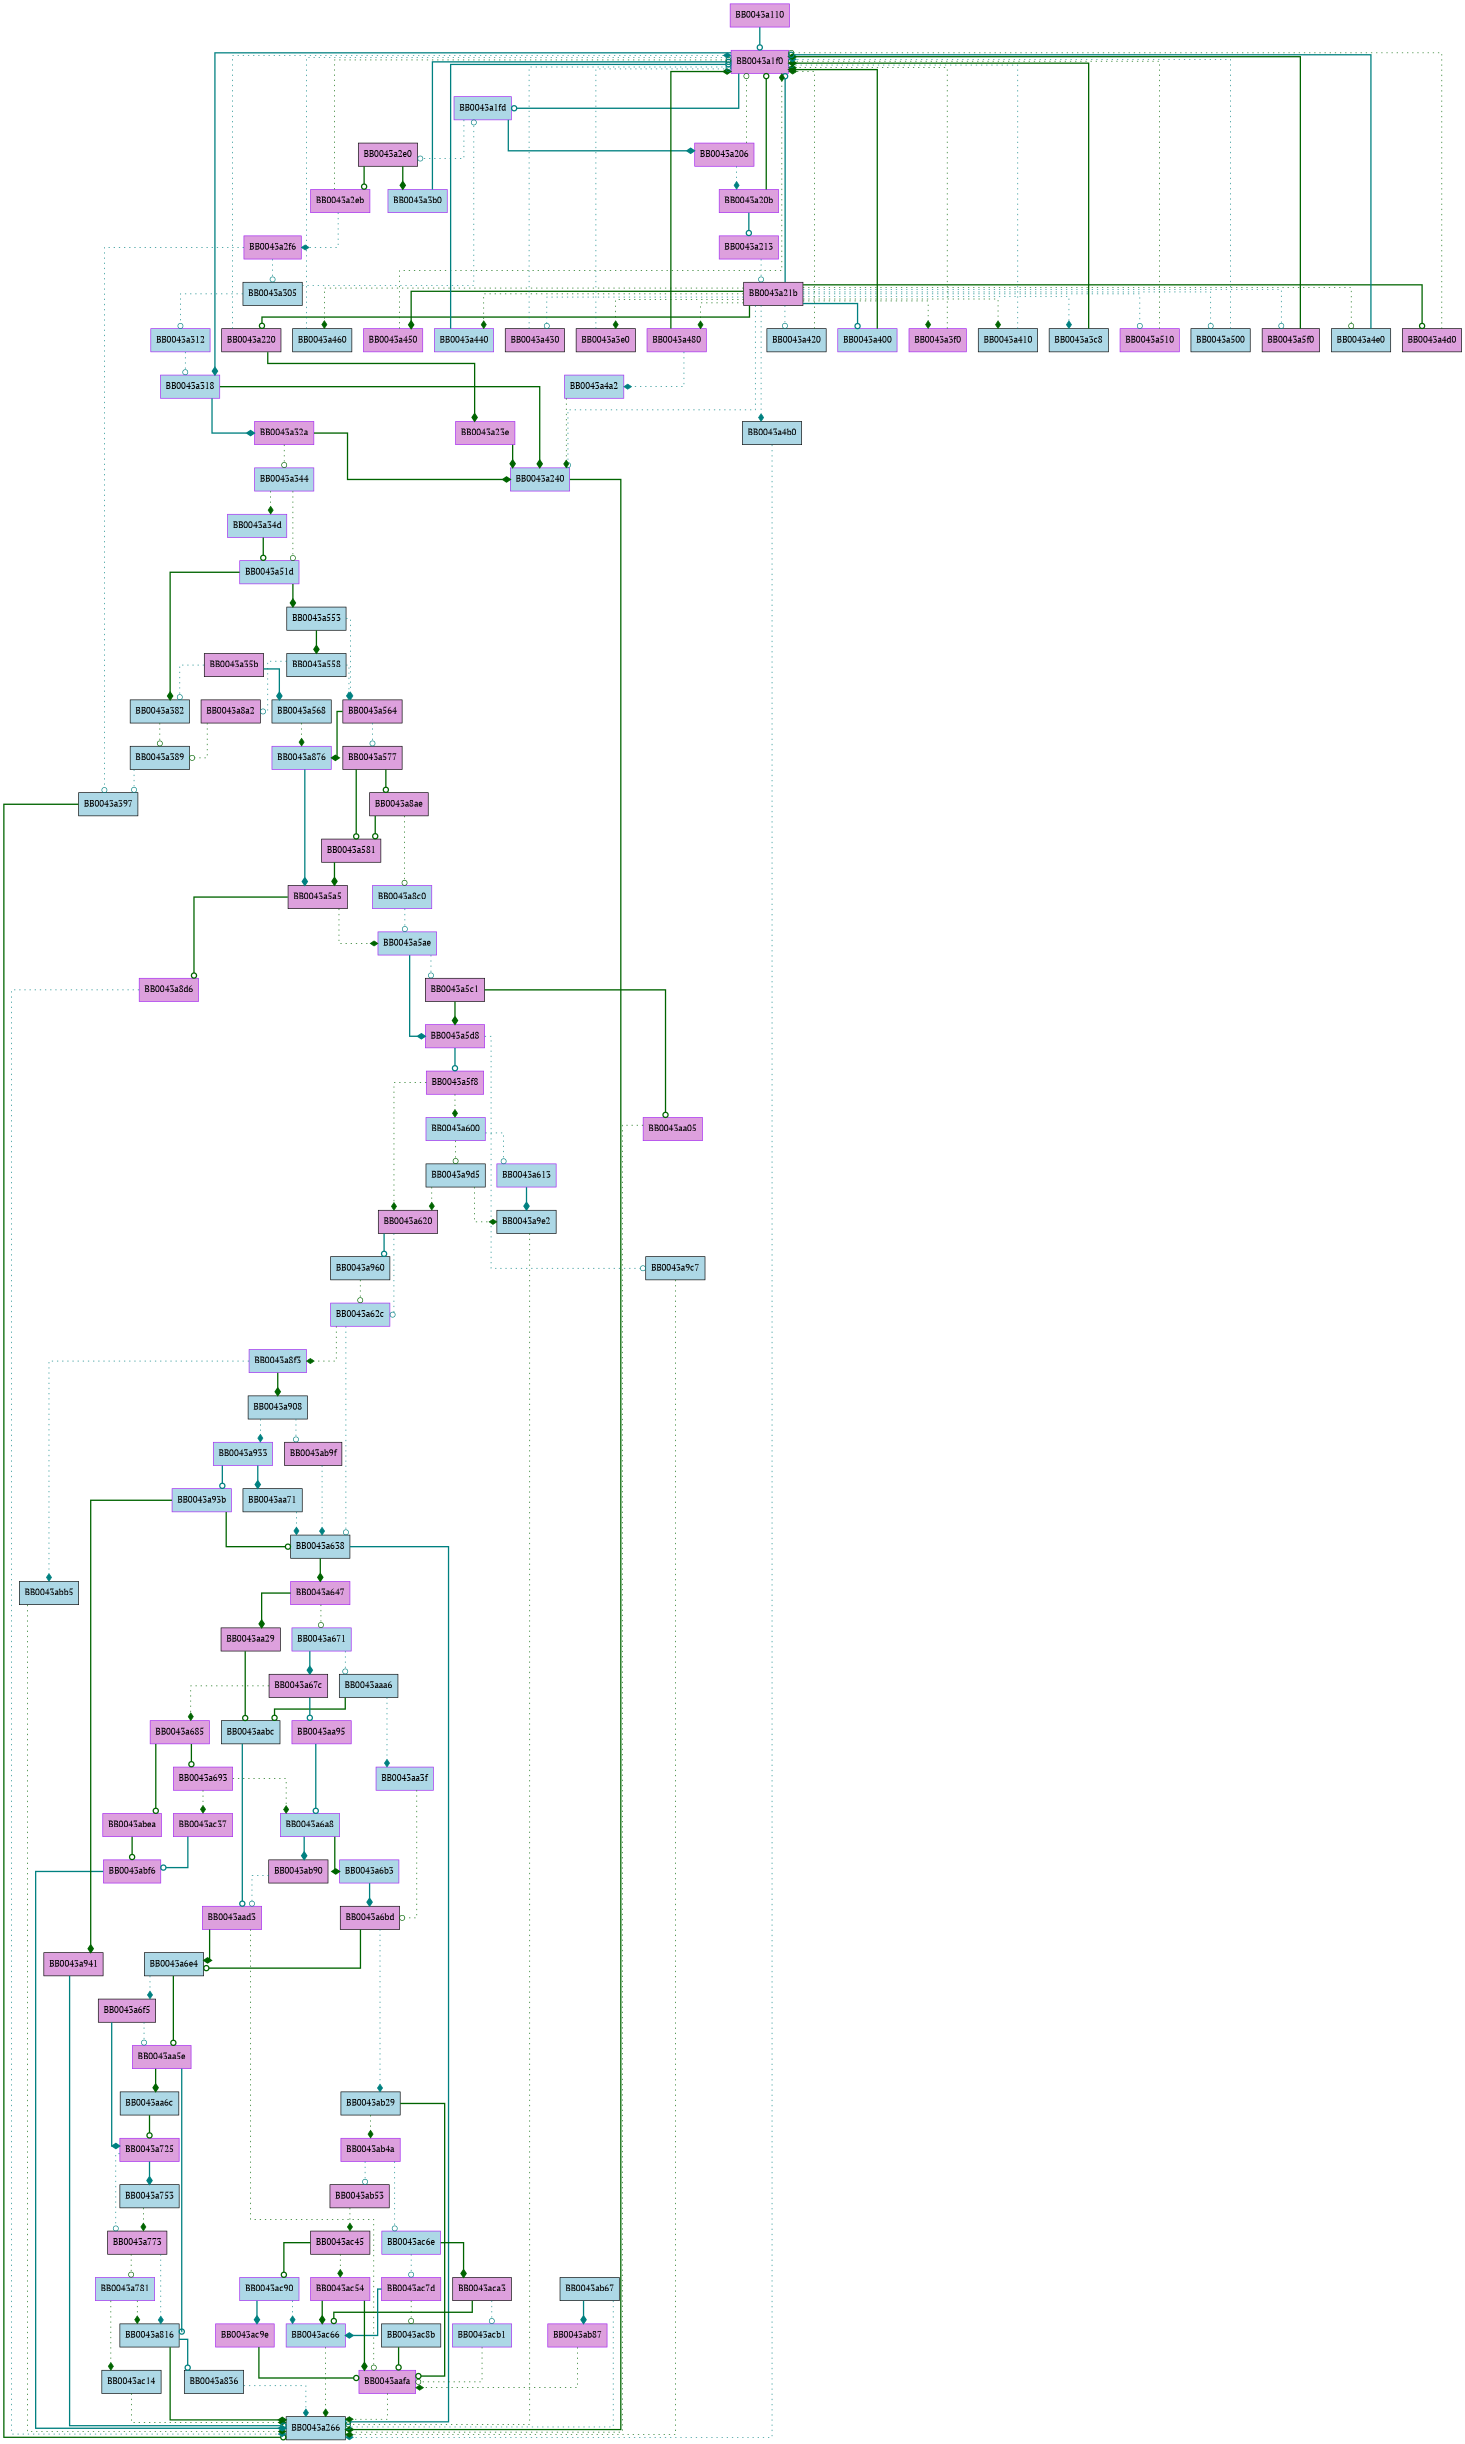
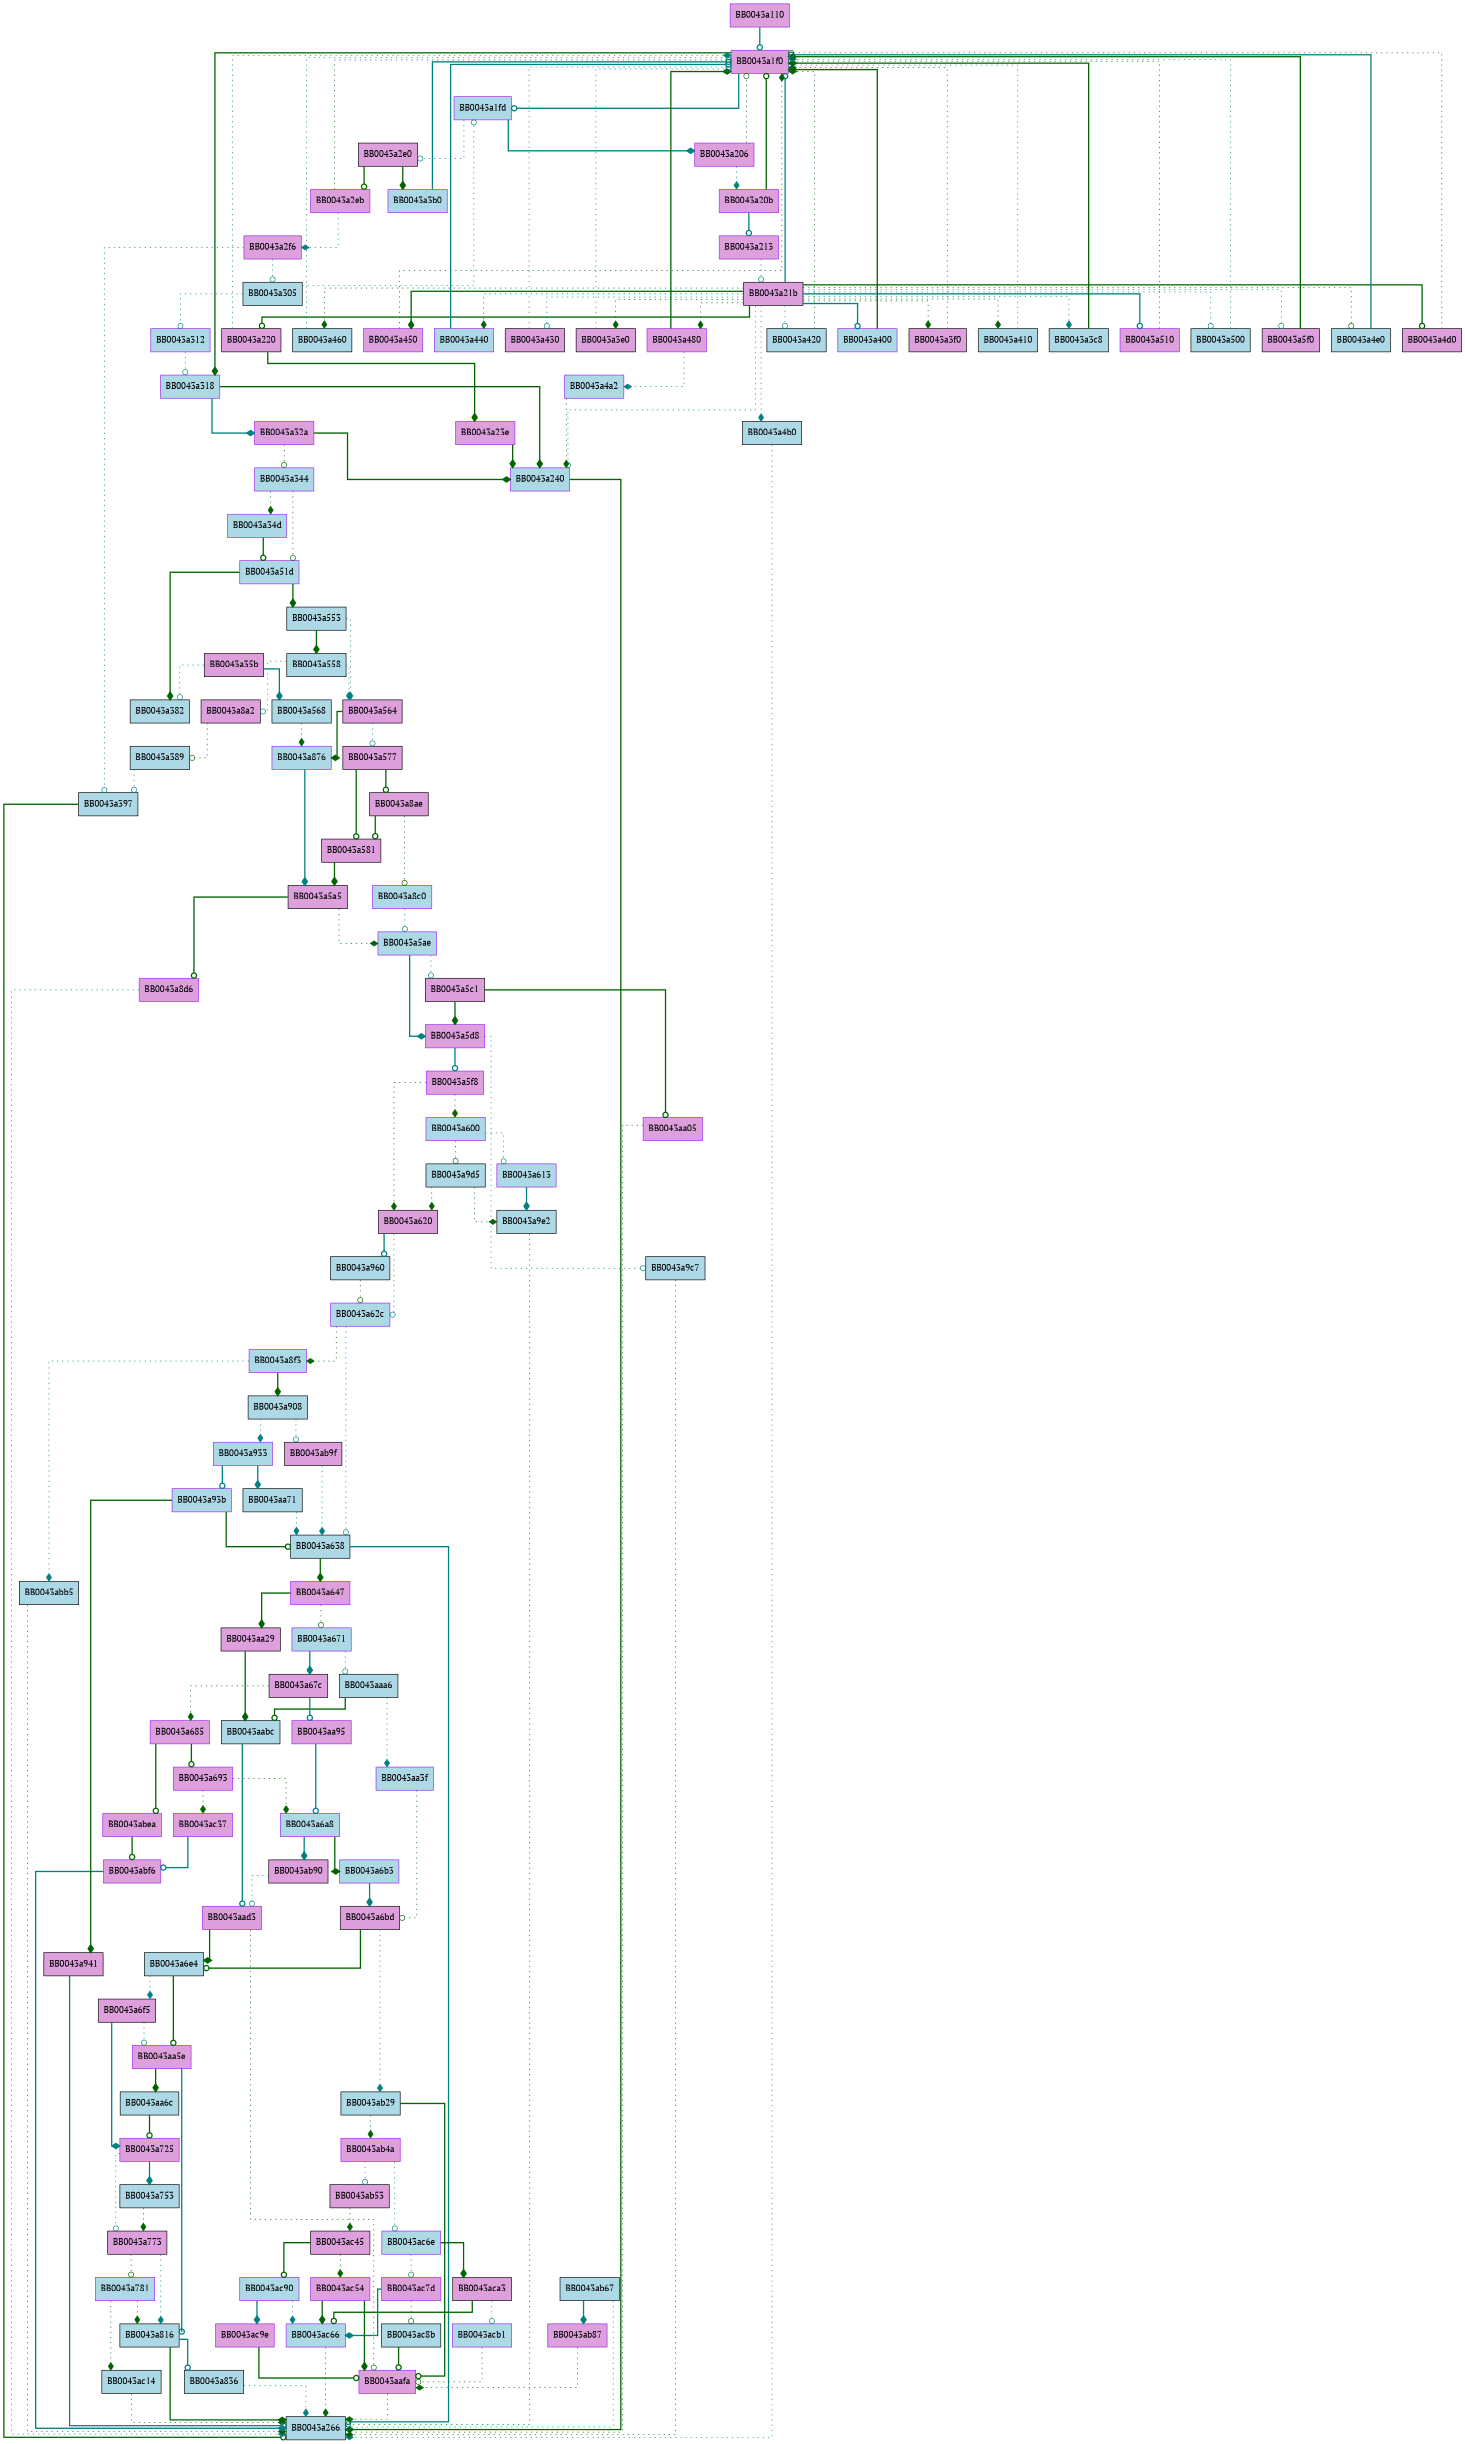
edge "BB0043a1f0" -> "BB0043a318": color teal -> darkgreen
edge "BB0043a21b" -> "BB0043a510": style dotted -> bold
node "BB0043a3f0": color purple -> black
edge "BB0043a382" -> "BB0043a389": removed
edge "BB0043aa29" -> "BB0043aabc": arrowhead odot -> diamond
